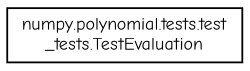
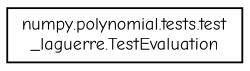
node "numpy.polynomial.tests.test _tests.TestEvaluation": label "numpy.polynomial.tests.test _tests.TestEvaluation" -> "numpy.polynomial.tests.test _laguerre.TestEvaluation"
